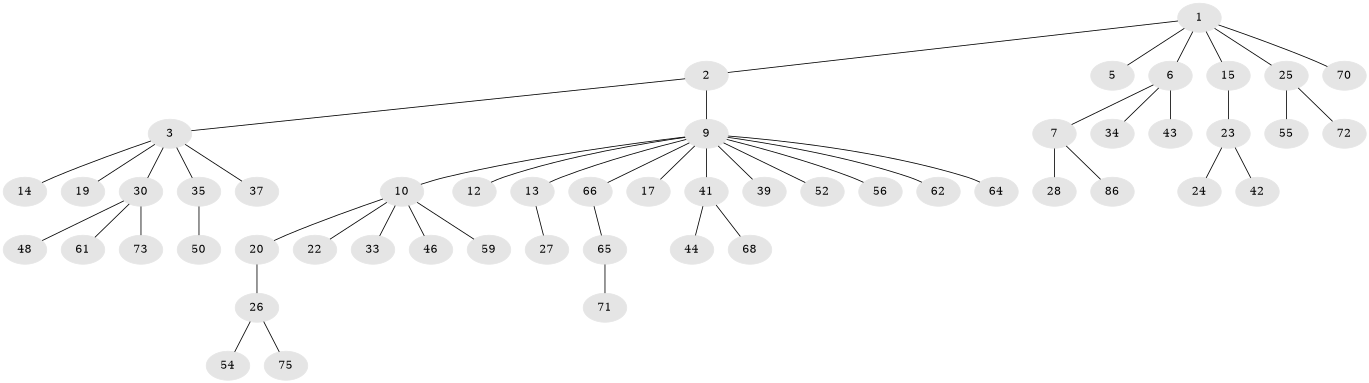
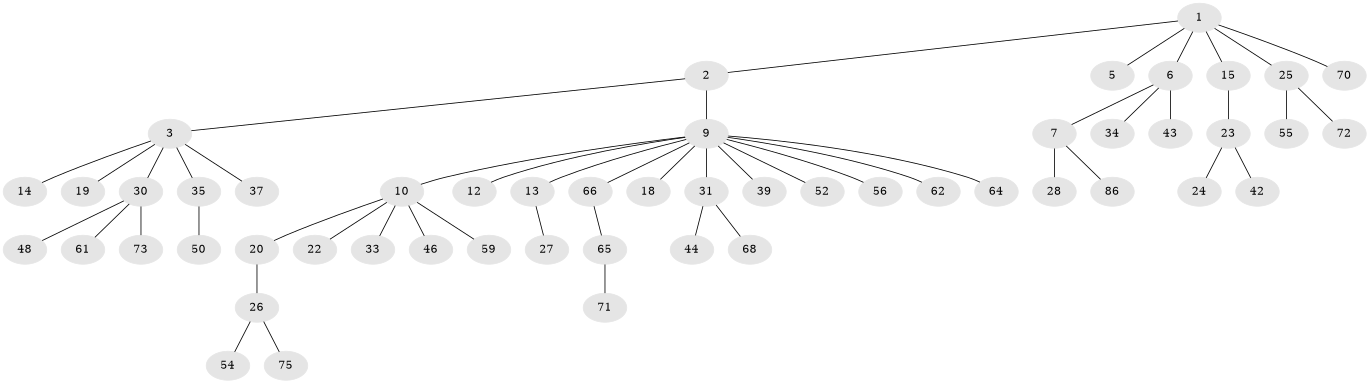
node "17": label "17" -> "18"
node "41": label "41" -> "31"
